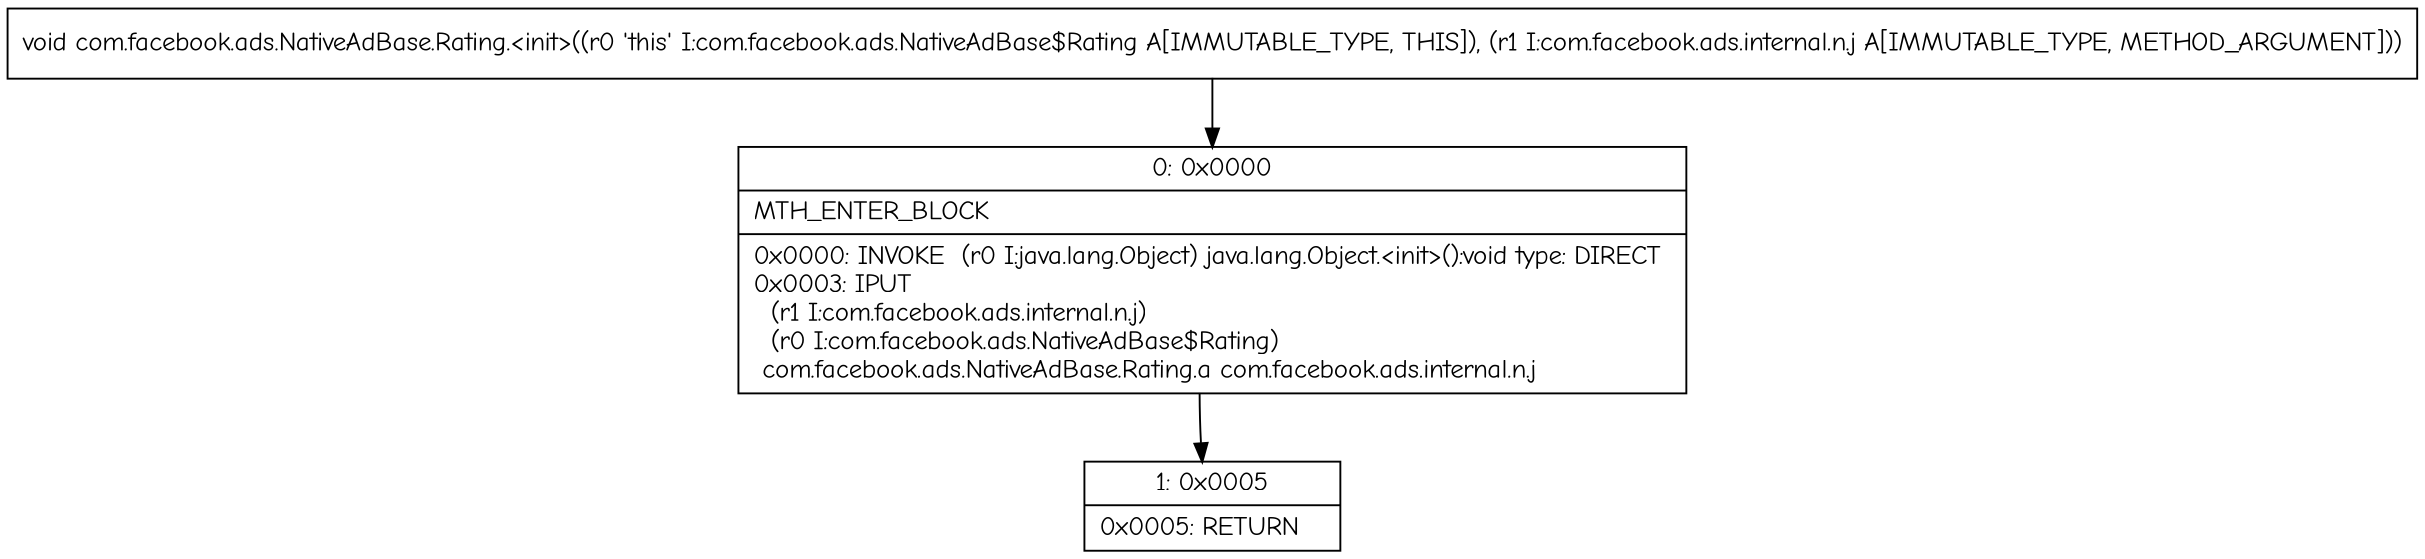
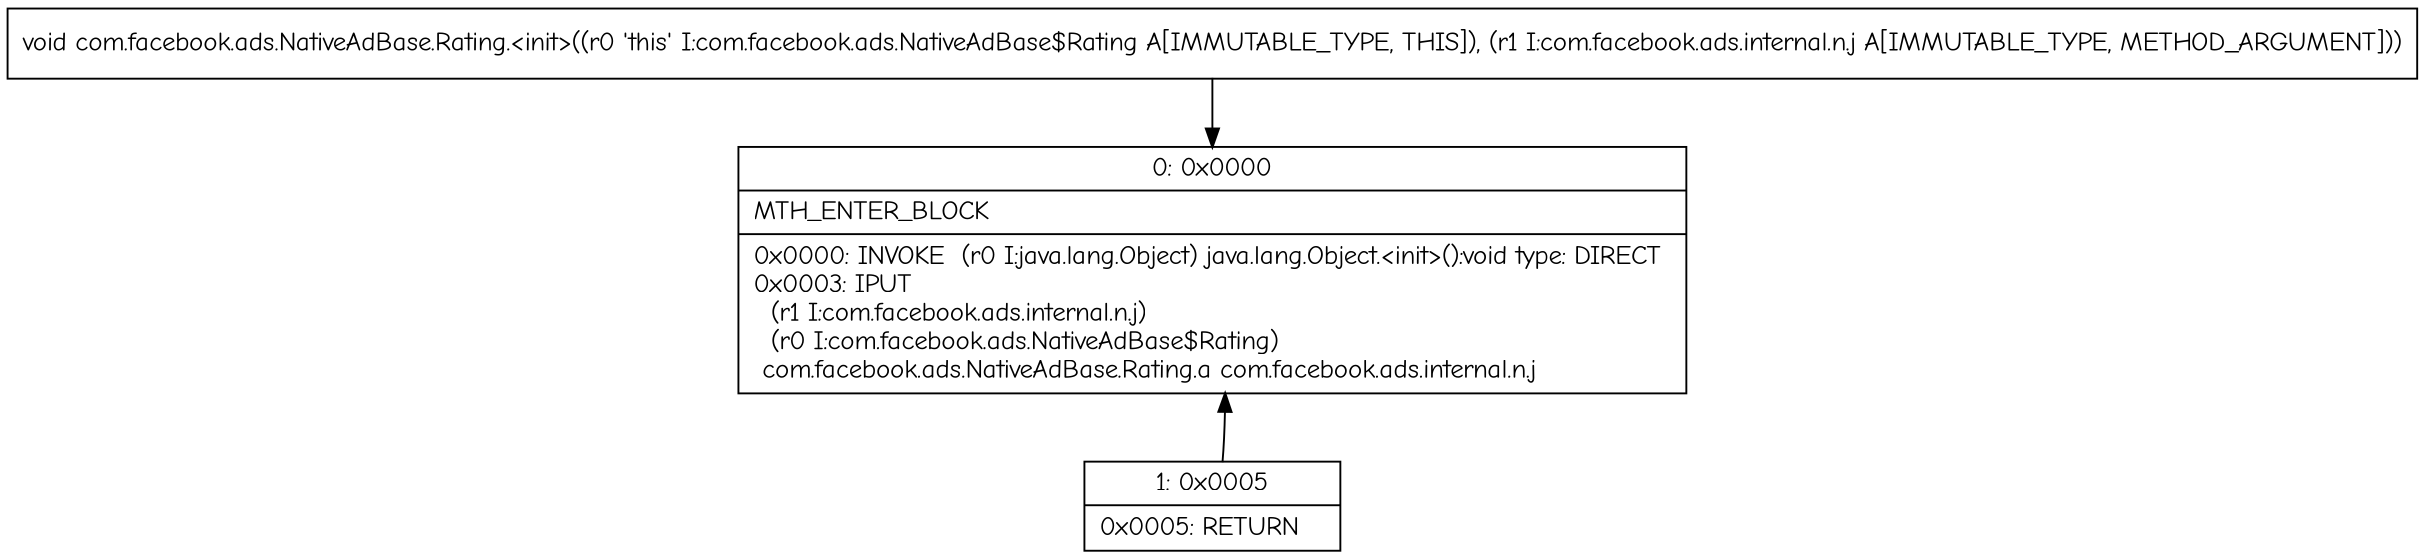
edge "0: 0x0000" -> "1: 0x0005": reversed
